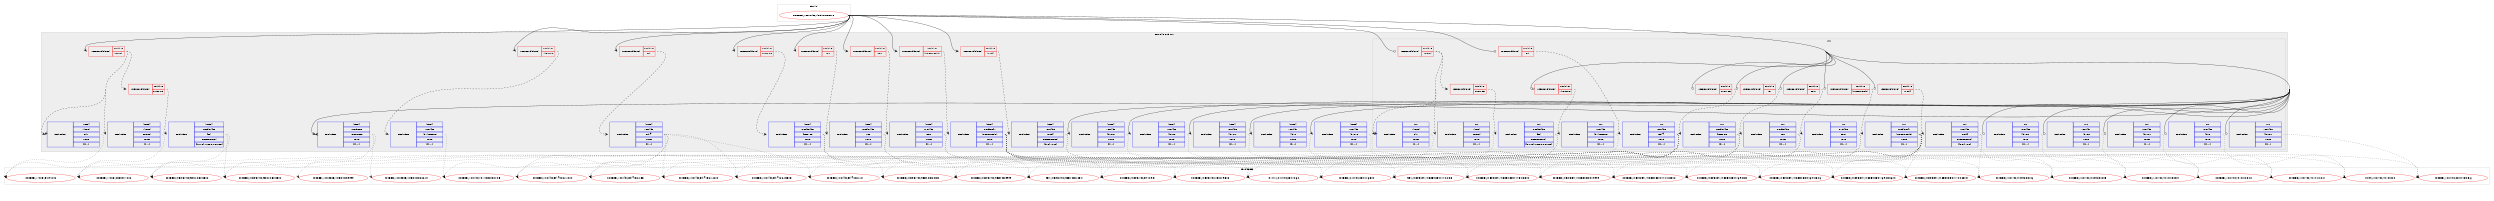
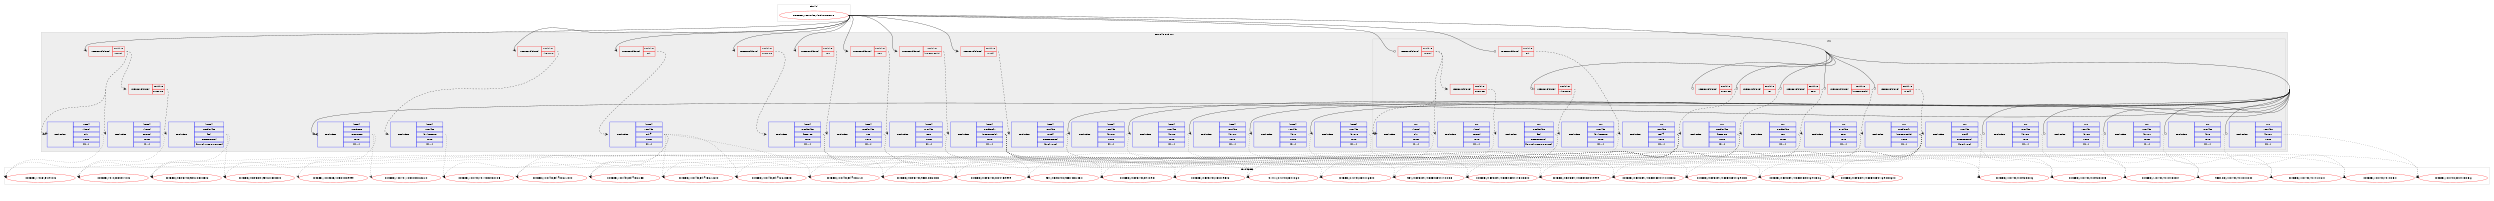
node "portage://virtual/opengl-7.0-r2": label "portage://virtual/opengl-7.0-r2" -> "portage://libXt/opengl-7.0-r2"
node "portage://media-libs/ftgl-2.1.3_rc5-r1": label "portage://media-libs/ftgl-2.1.3_rc5-r1" -> "portage://media-gtk/ftgl-2.1.3_rc5-r1"
node "portage://x11-base/xorg-proto-2024.1": label "portage://x11-base/xorg-proto-2024.1" -> "portage://x11-libX/xorg-proto-2024.1"
node "portage://media-libs/freetype-9999": label "portage://media-libs/freetype-9999" -> "portage://media-libs/positive-9999"
node "portage://media-gfx/imagemagick-7.1.1.25-r1": removed
node "portage://x11-libs/libX11-1.8.10": label "portage://x11-libs/libX11-1.8.10" -> "freetype://x11-libs/libX11-1.8.10"
node "motif://x11-libs/libXt-1.3.0": label "motif://x11-libs/libXt-1.3.0" -> "portage://x11-libs/libXt-1.3.0"
